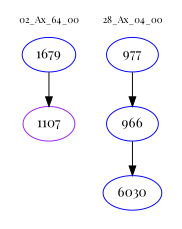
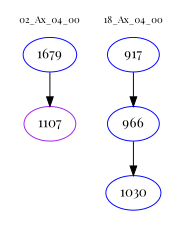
cluster "02_Ax_64_00": label "02_Ax_64_00" -> "02_Ax_04_00"
cluster "28_Ax_04_00": label "28_Ax_04_00" -> "18_Ax_04_00"
node "977": label "977" -> "917"
node "6030": label "6030" -> "1030"
